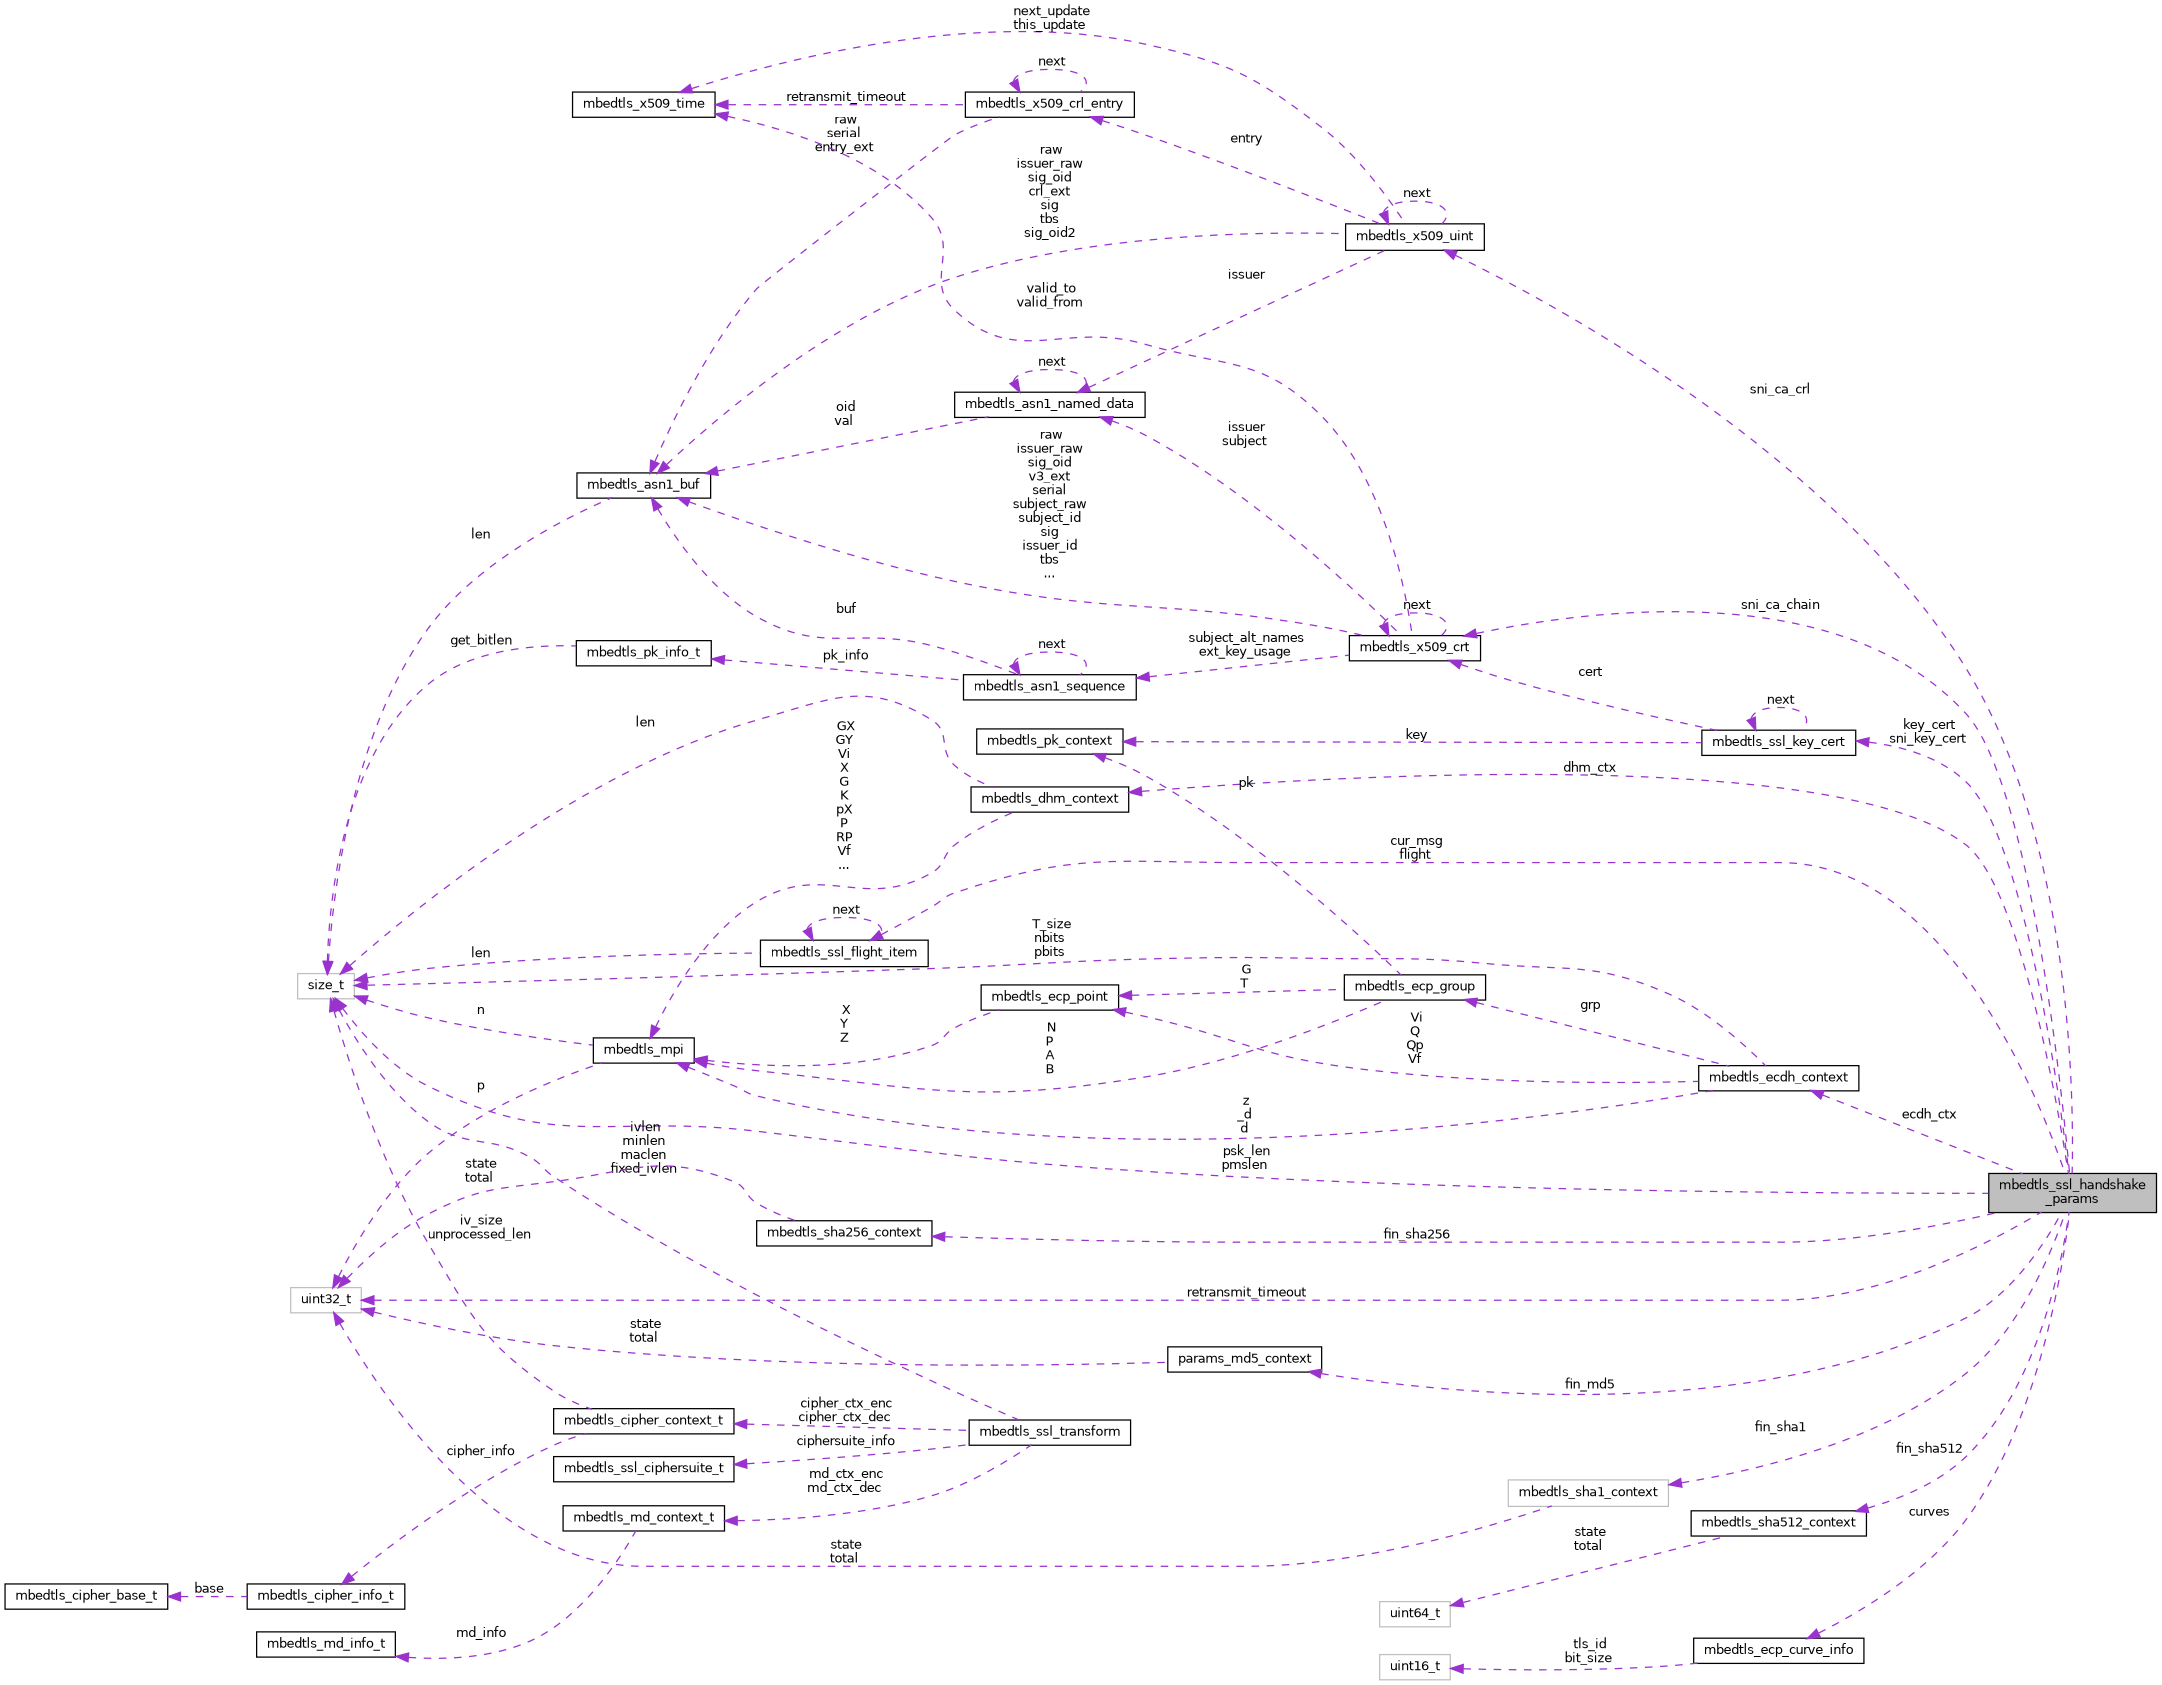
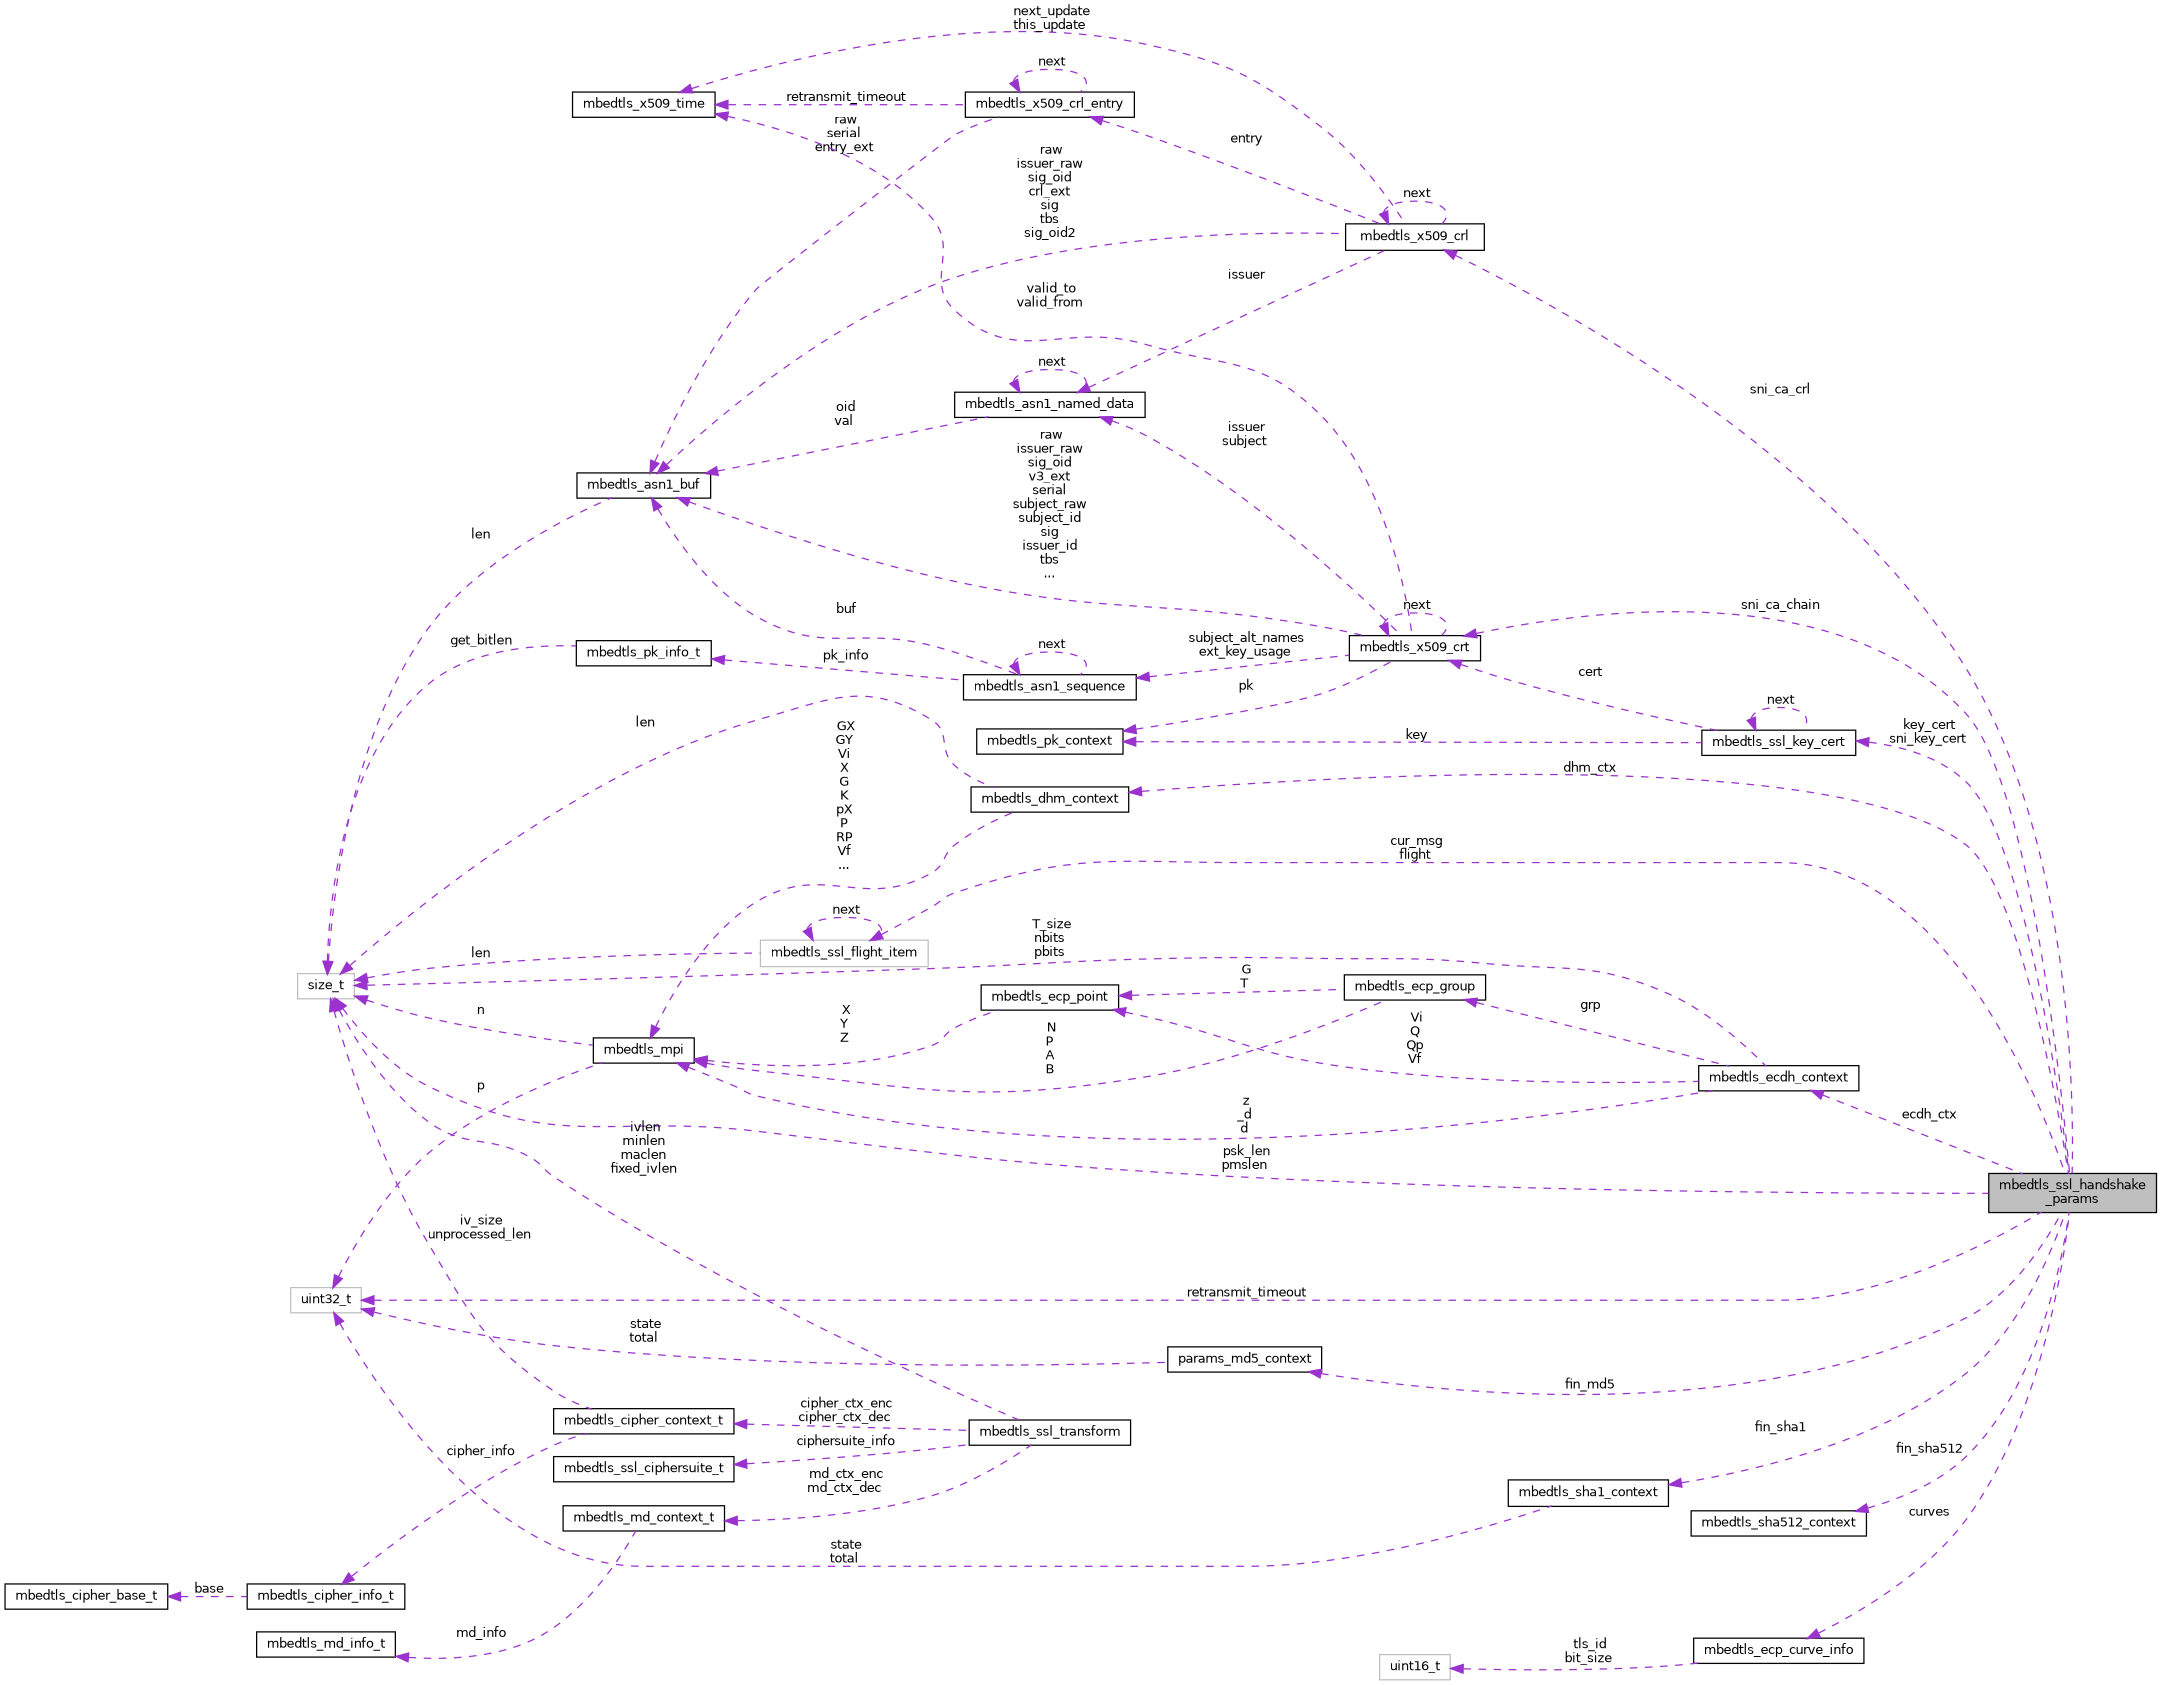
node "mbedtls_x509_uint": label "mbedtls_x509_uint" -> "mbedtls_x509_crl"
edge "mbedtls_ecp_group" -> "mbedtls_pk_context": now "mbedtls_x509_crt" -> "mbedtls_pk_context"
node "mbedtls_ssl_flight_item": color black -> grey75
node "mbedtls_sha256_context": removed
node "mbedtls_sha1_context": color grey75 -> black
node "uint64_t": removed
